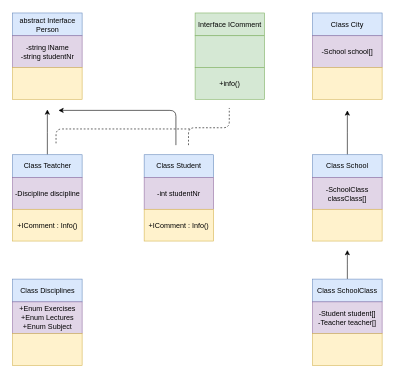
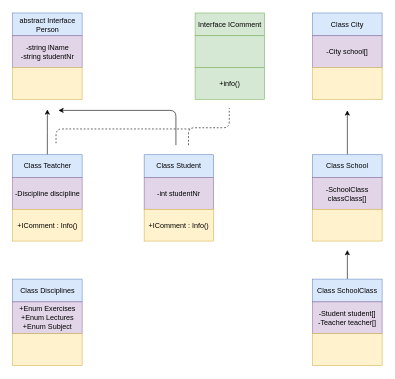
node "-School school[]": label "-School school[]" -> "-City school[]"
